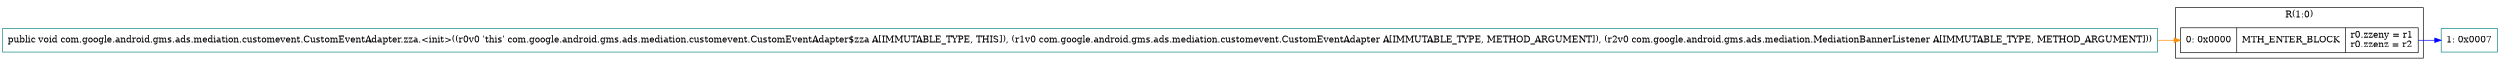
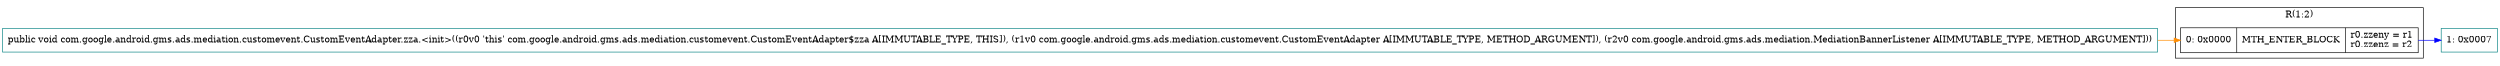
cluster "R(1:0)": label "R(1:0)" -> "R(1:2)"
